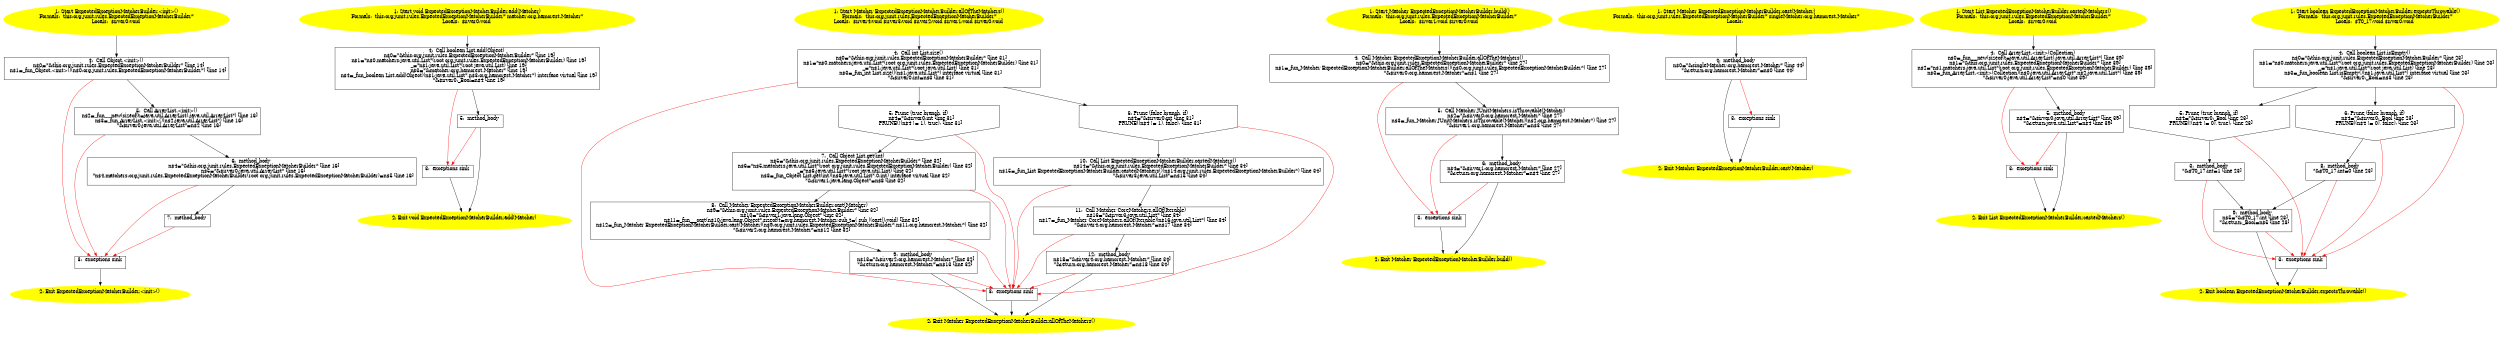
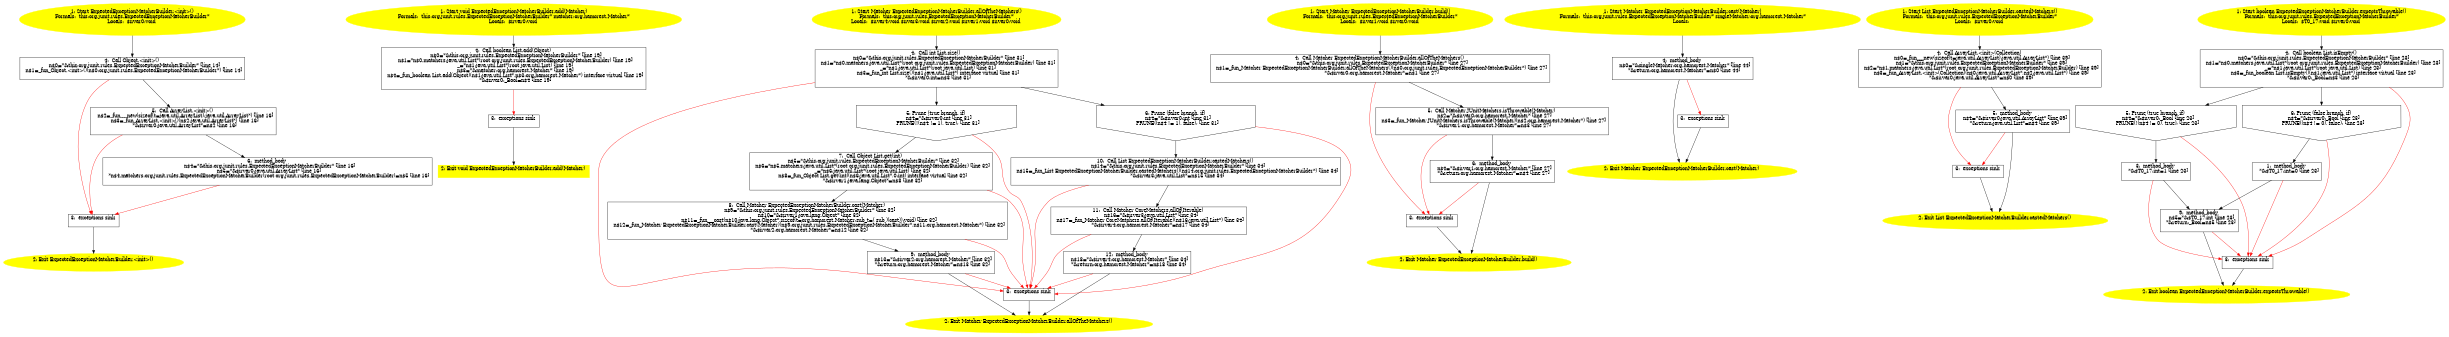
node "5:  method_body": removed
node "8:  method_body *&$T0_17:int=0 [line 23]": label "8:  method_body *&$T0_17:int=0 [line 23]" -> "1:  method_body *&$T0_17:int=0 [line 23]"
node "7:  method_body": removed
node "2: Exit void ExpectedExceptionMatcherBuilder.add(Matcher)": shape ellipse -> box
